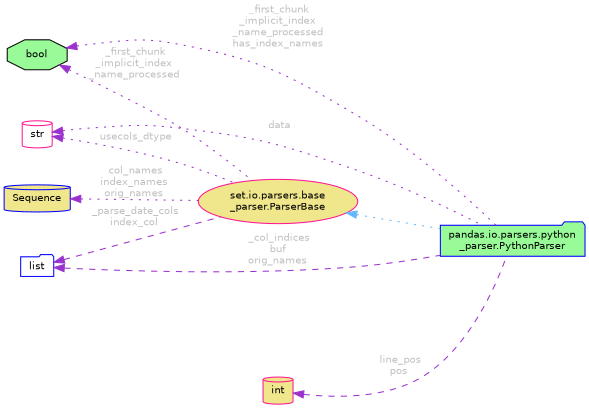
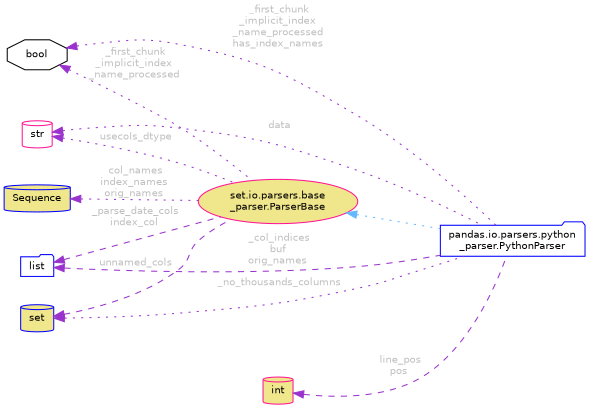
node "bool": fillcolor palegreen -> white
node "pandas.io.parsers.python _parser.PythonParser": fillcolor palegreen -> white
node "set": added
